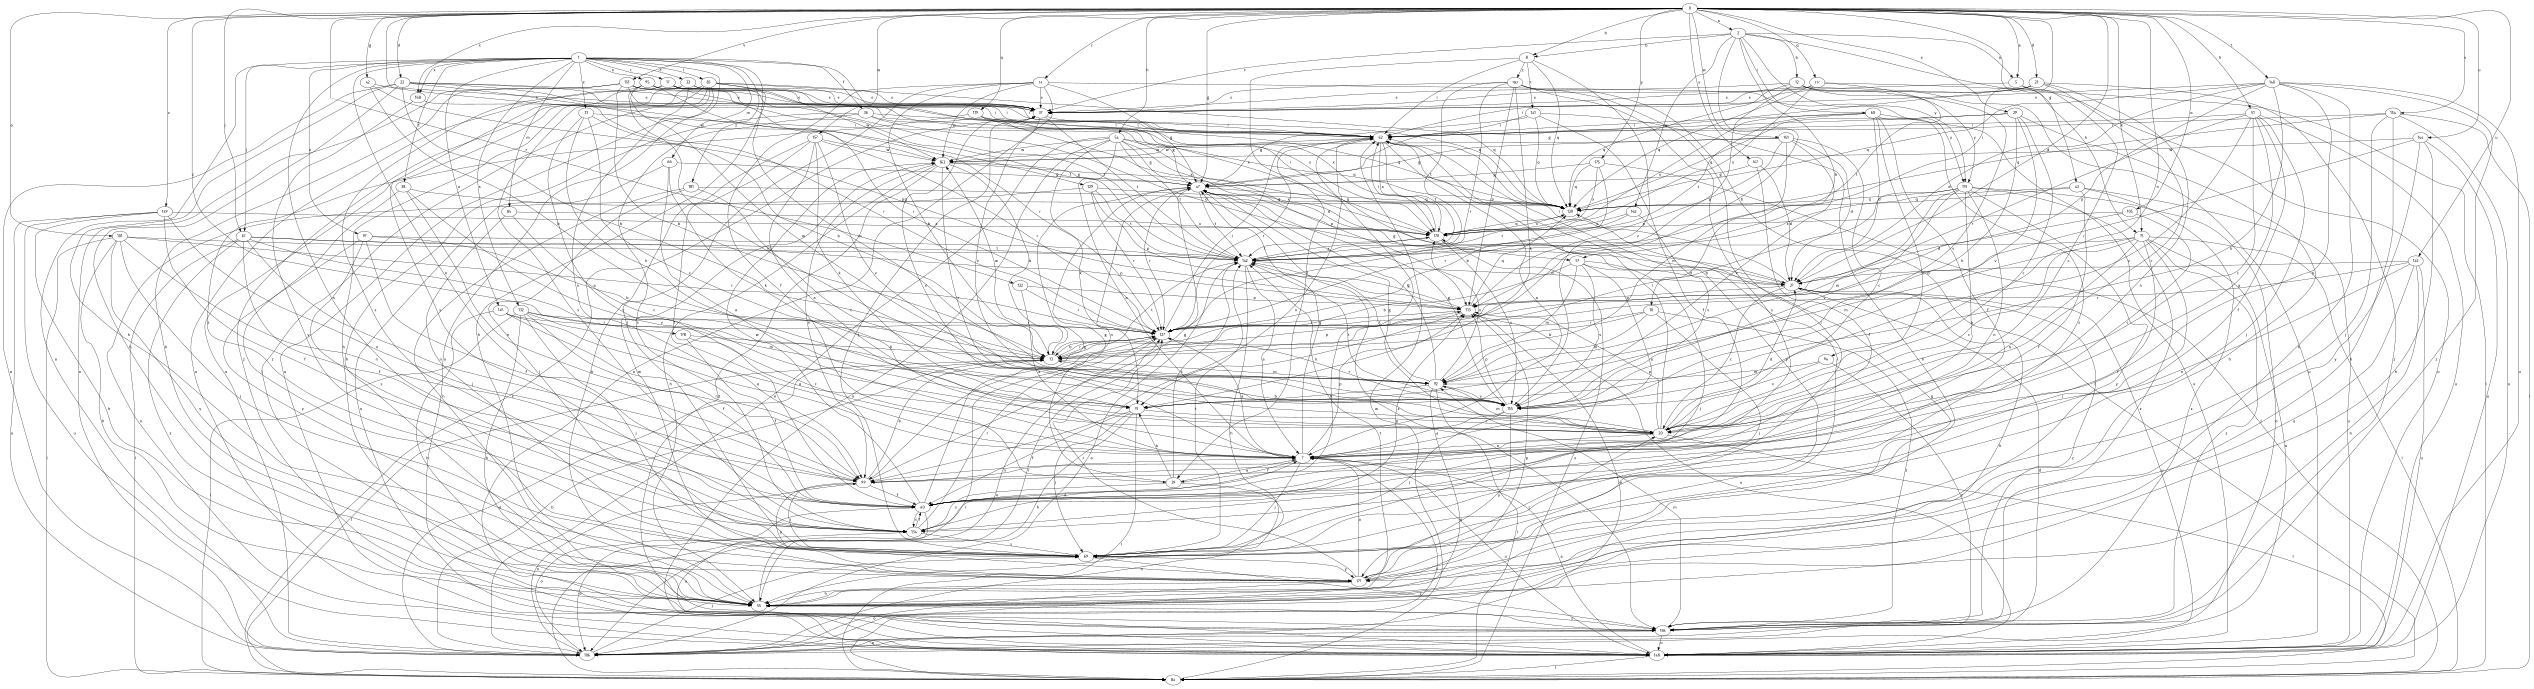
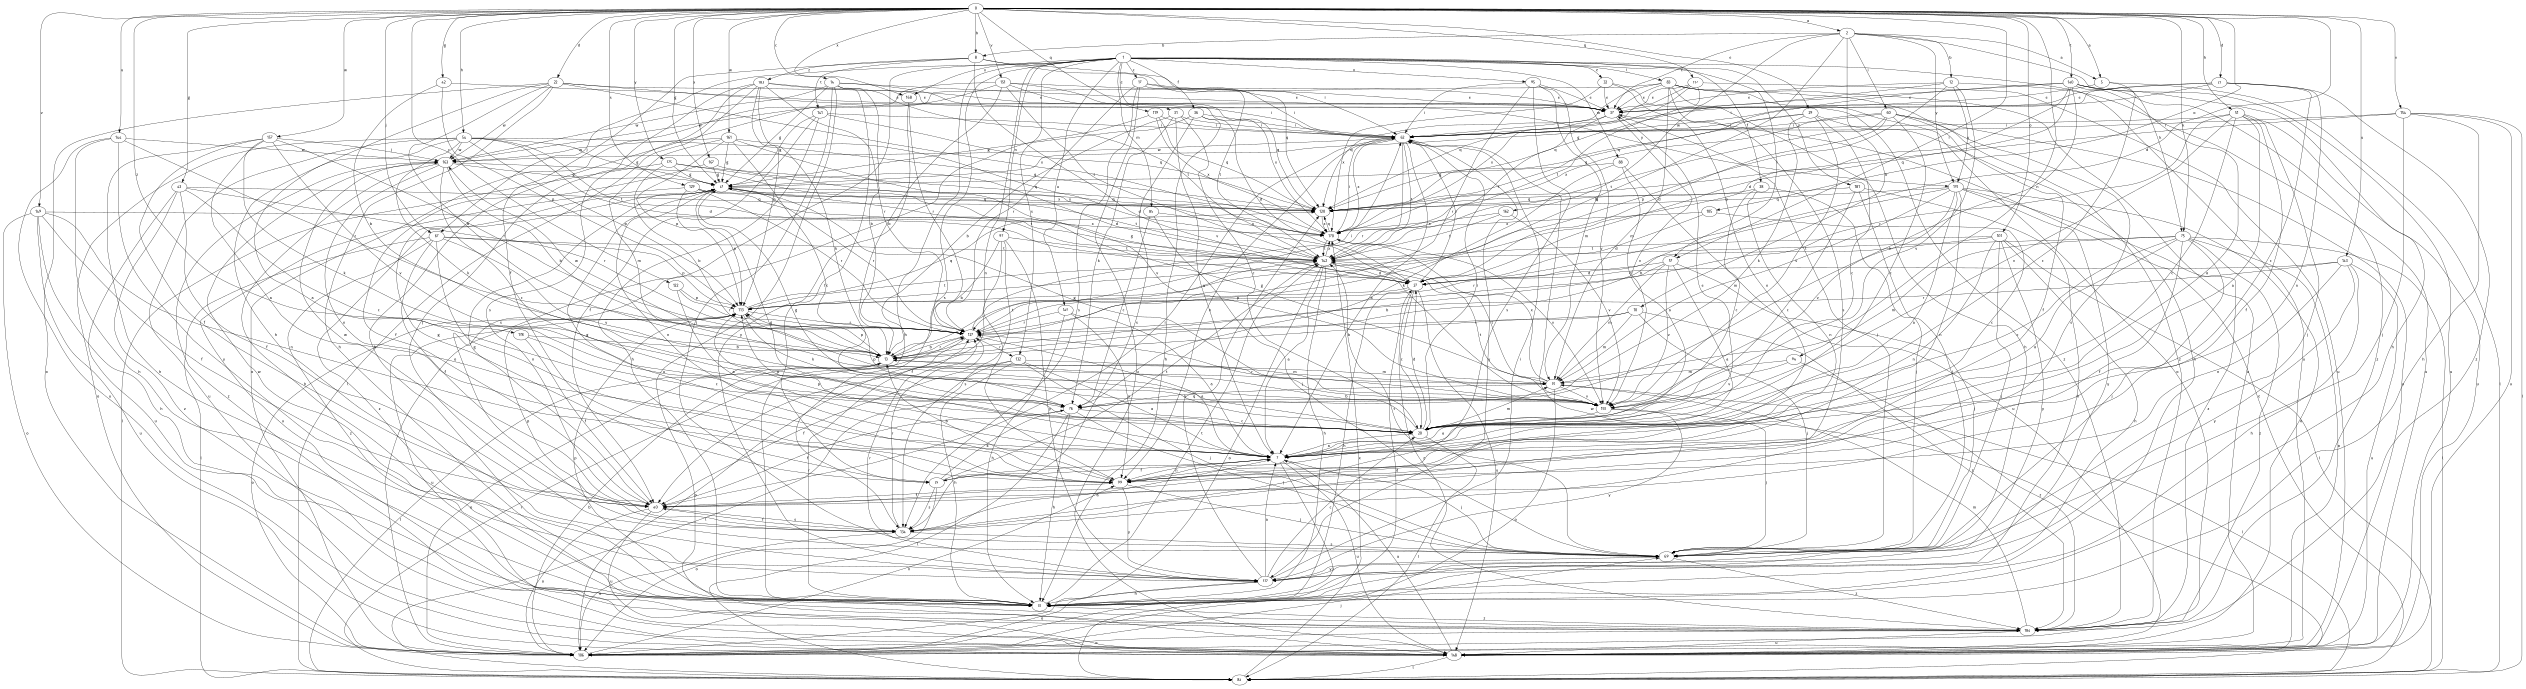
edge "157" -> "163": label "w" -> "j"
edge "132" -> "127": reversed
edge "43" -> "20": added, label "c"
